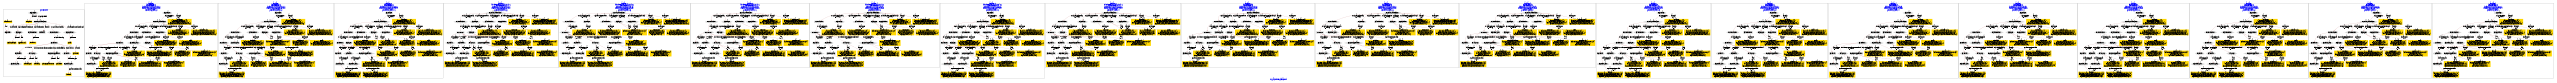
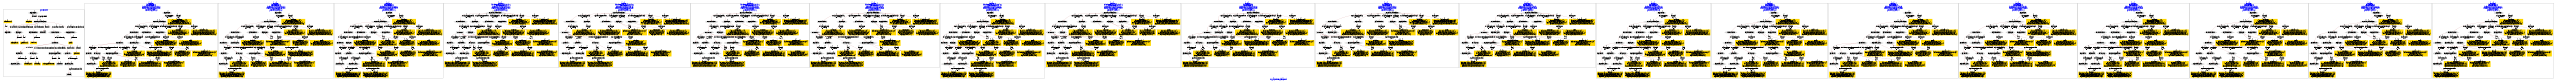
node "Technique_begin": label "Technique_begin" -> "Technique_uri"
node "Artistname": fillcolor gold -> lightgray
node "birthYear": fillcolor gold -> lightgray
